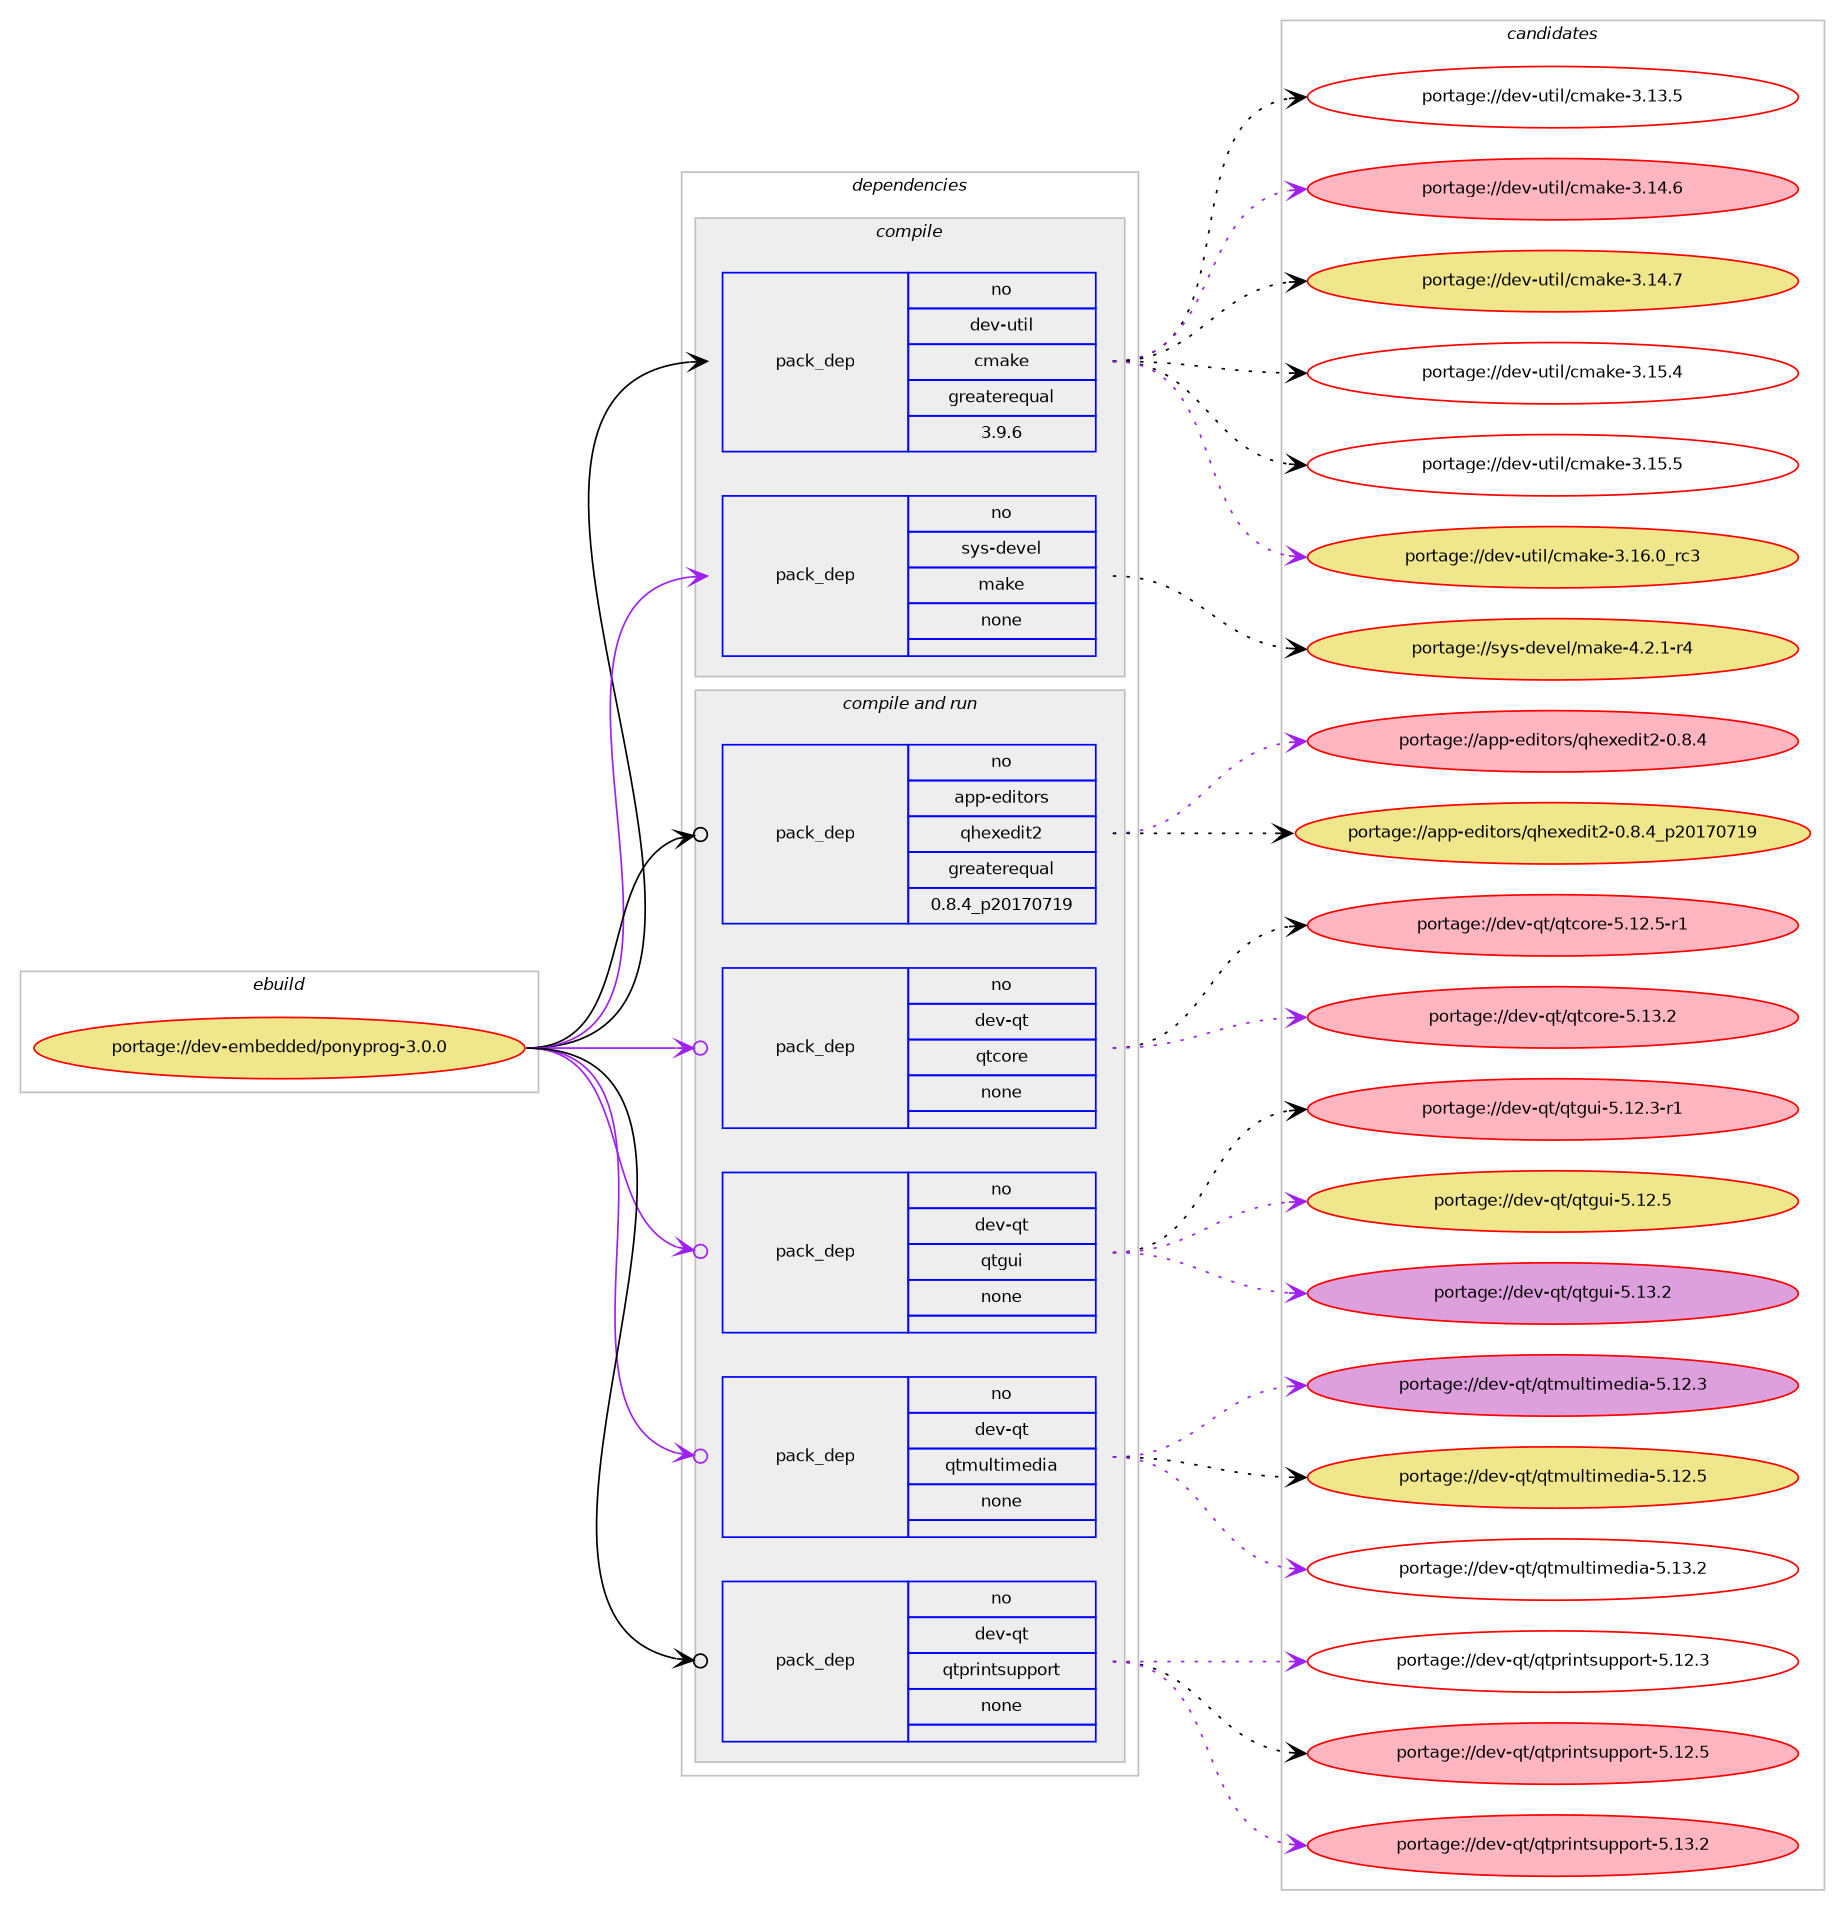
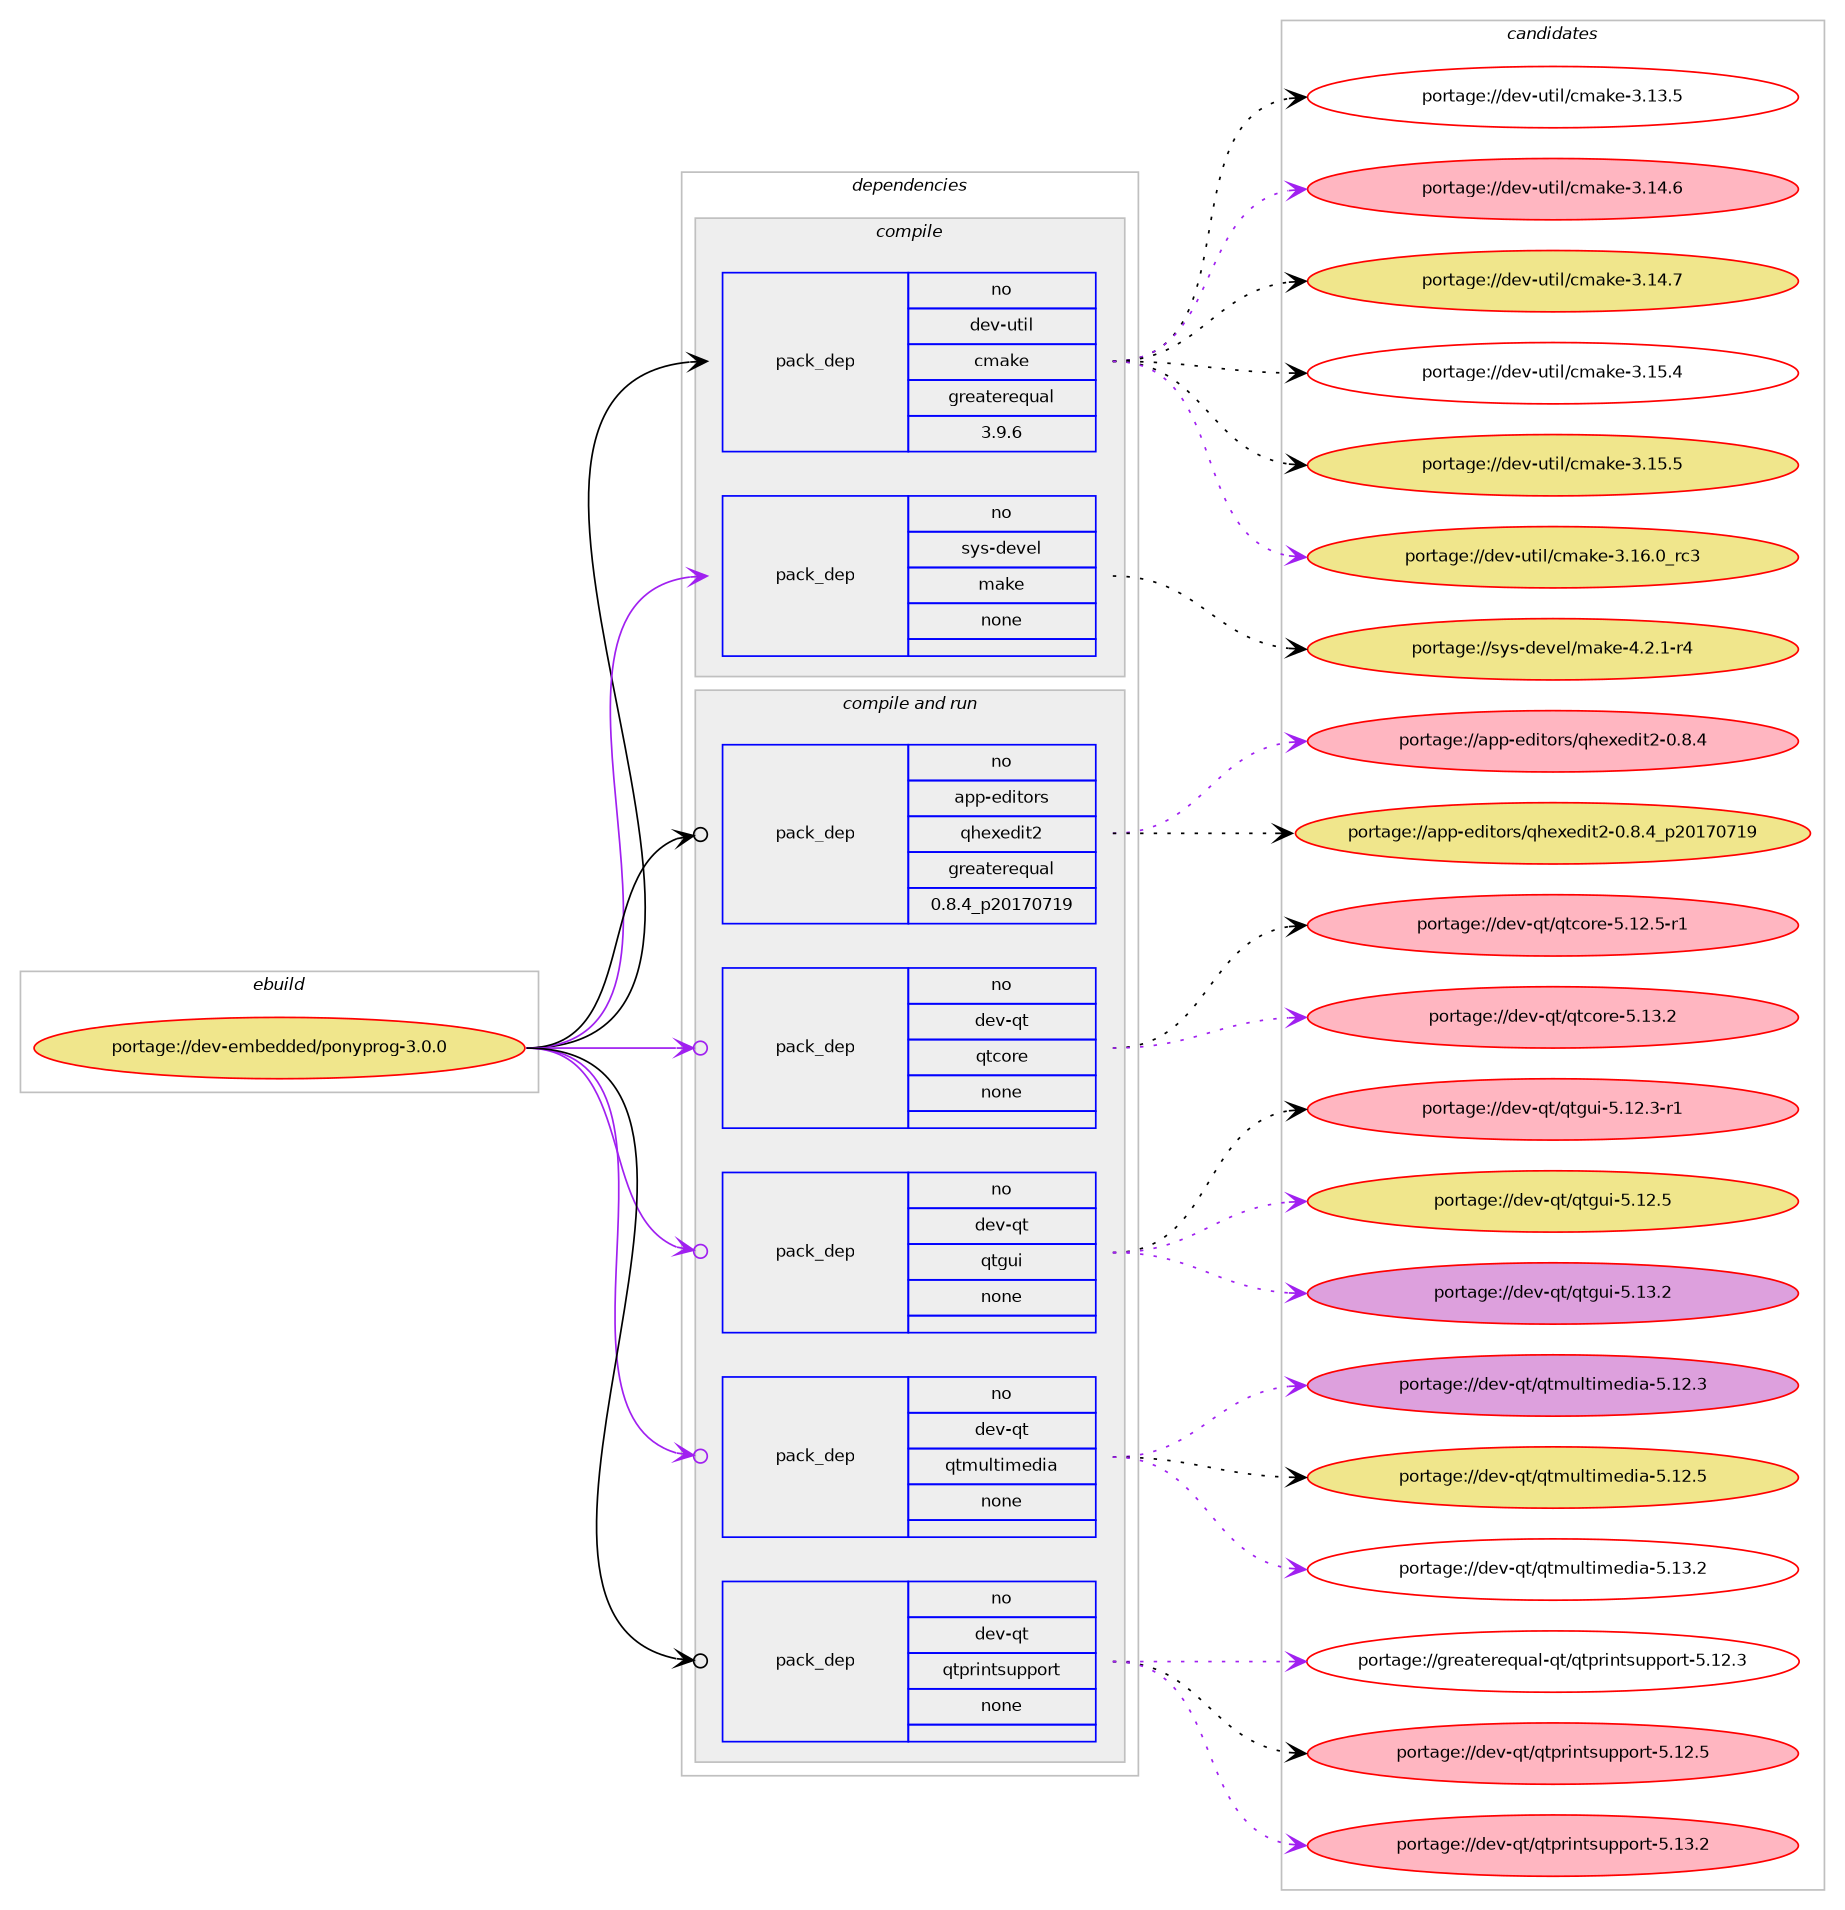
node "portage://dev-util/cmake-3.15.5": fillcolor white -> khaki
node "portage://dev-qt/qtprintsupport-5.12.3": label "portage://dev-qt/qtprintsupport-5.12.3" -> "portage://greaterequal-qt/qtprintsupport-5.12.3"
